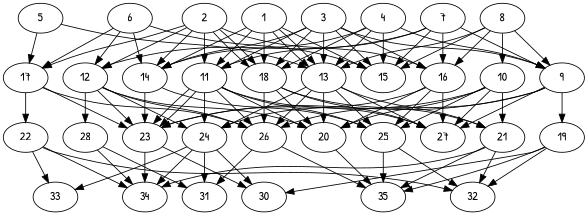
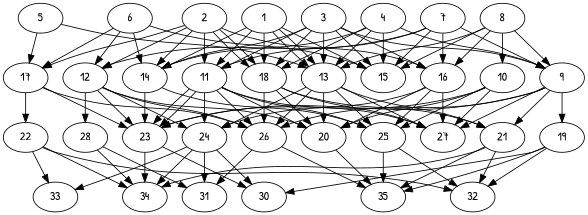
edge "10" -> "21": now "9" -> "21"
